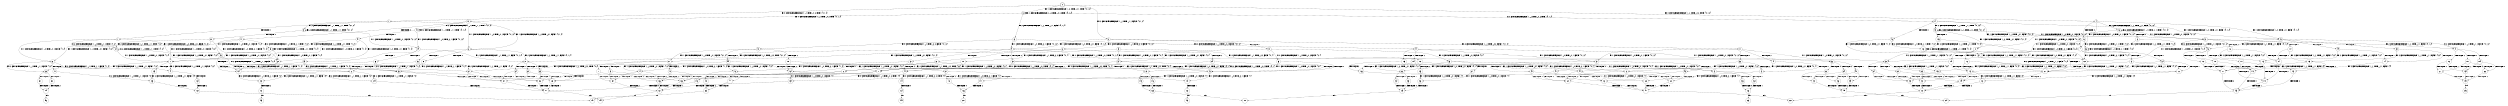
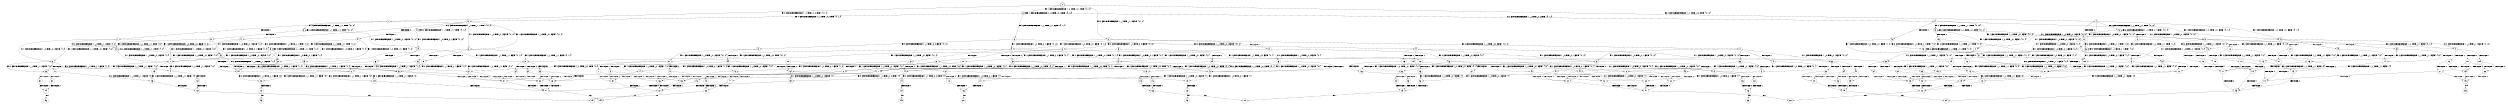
edge "42" -> "100": removed, label "TERMINATE !2"
edge "110" -> "170": now "167" -> "170"
